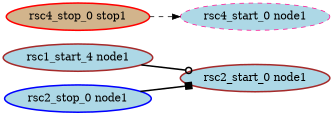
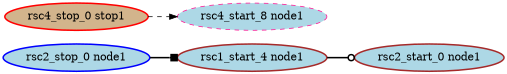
node "rsc4_start_0 node1": label "rsc4_start_0 node1" -> "rsc4_start_8 node1"
edge "rsc2_stop_0 node1" -> "rsc2_start_0 node1": now "rsc2_stop_0 node1" -> "rsc1_start_4 node1"
